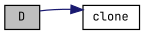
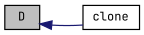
edge "D" -> "clone": reversed
